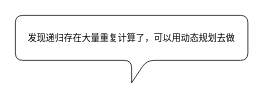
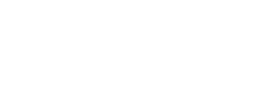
node "发现递归存在大量重复计算了，可以用动态规划去做": removed
